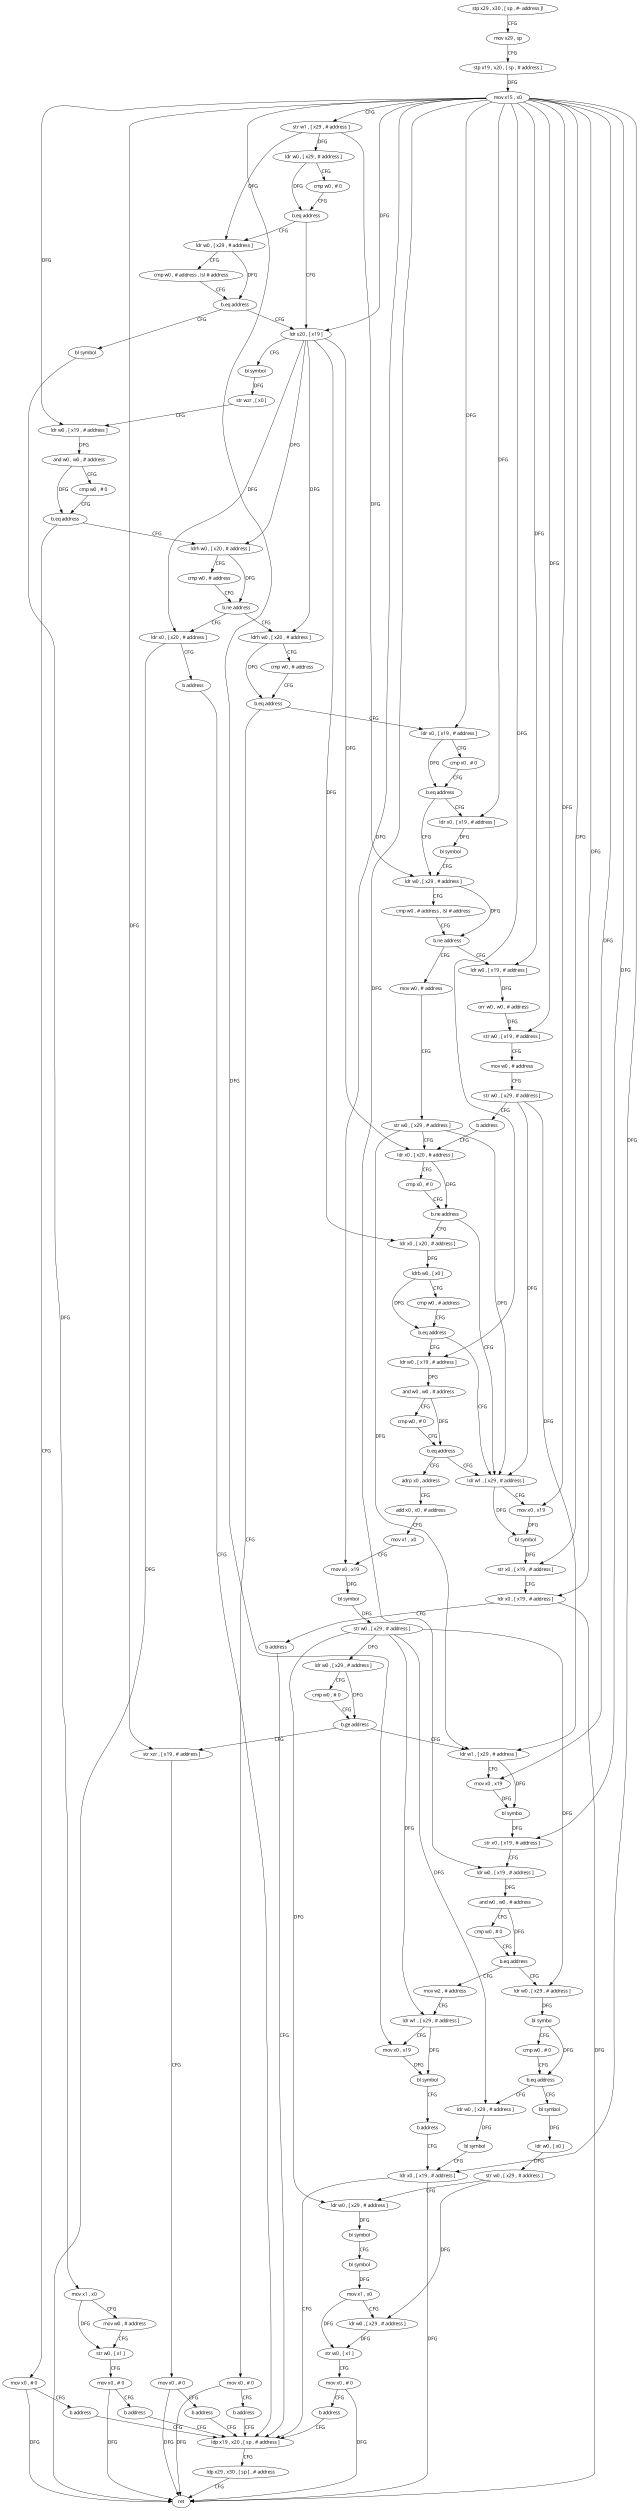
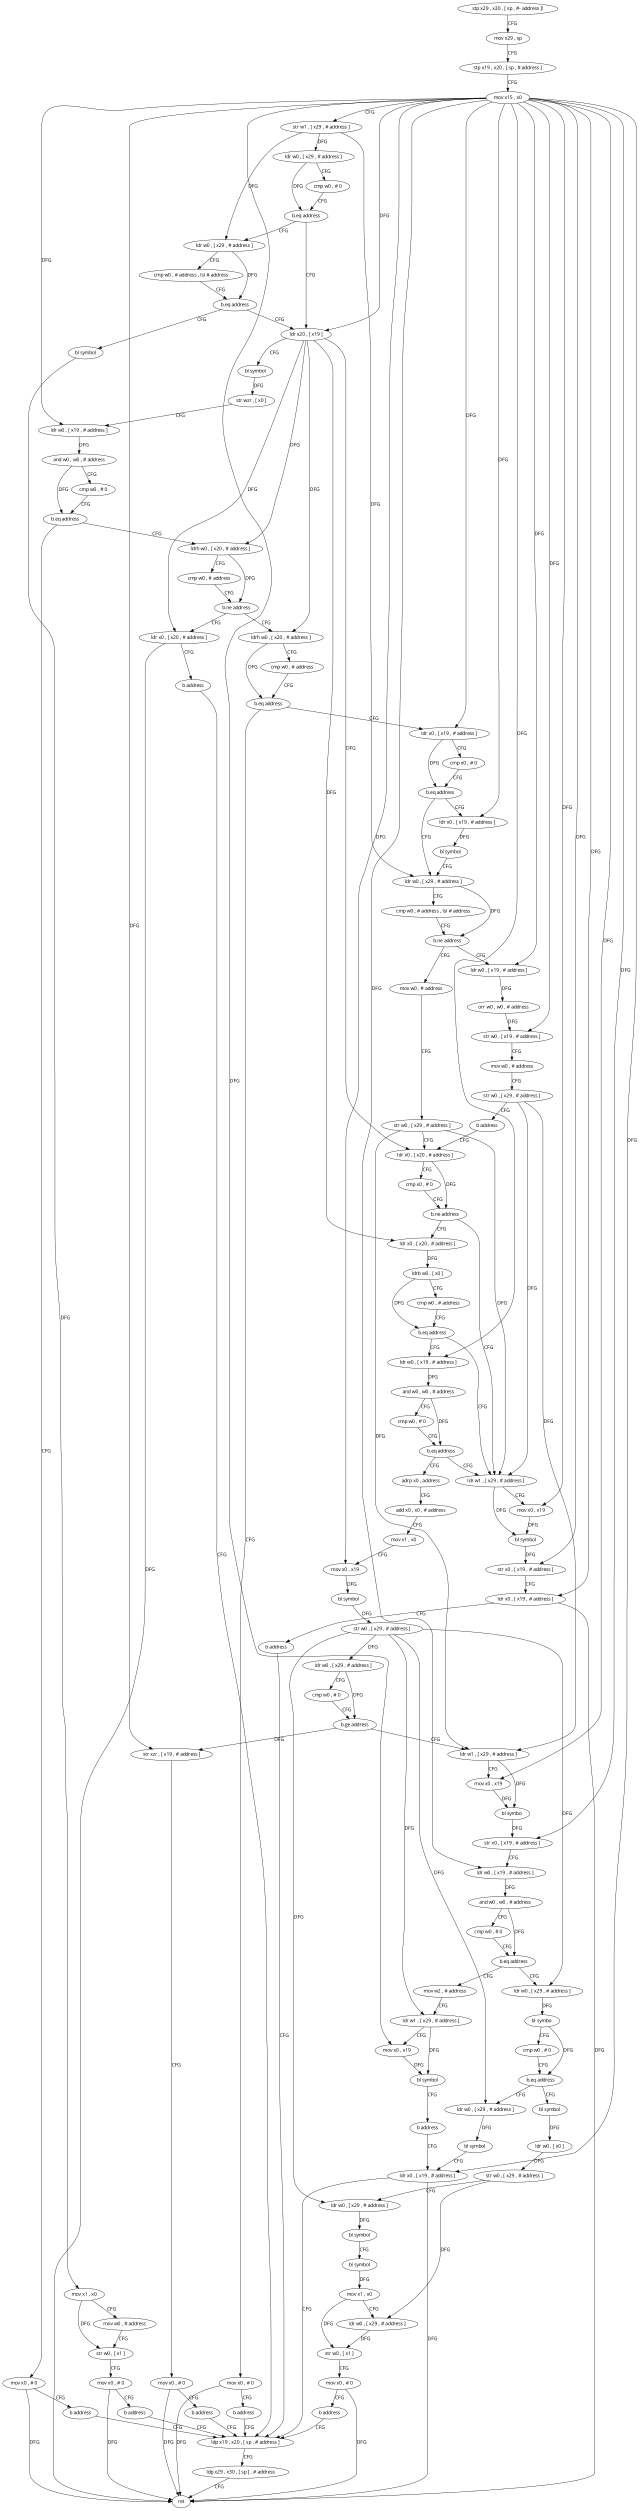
edge "stp x19 , x20 , [ sp , # address ]" -> "mov x15 , x0": label "DFG" -> "CFG"
edge "b.ge address" -> "str xzr , [ x19 , # address ]": label "CFG" -> "DFG"
